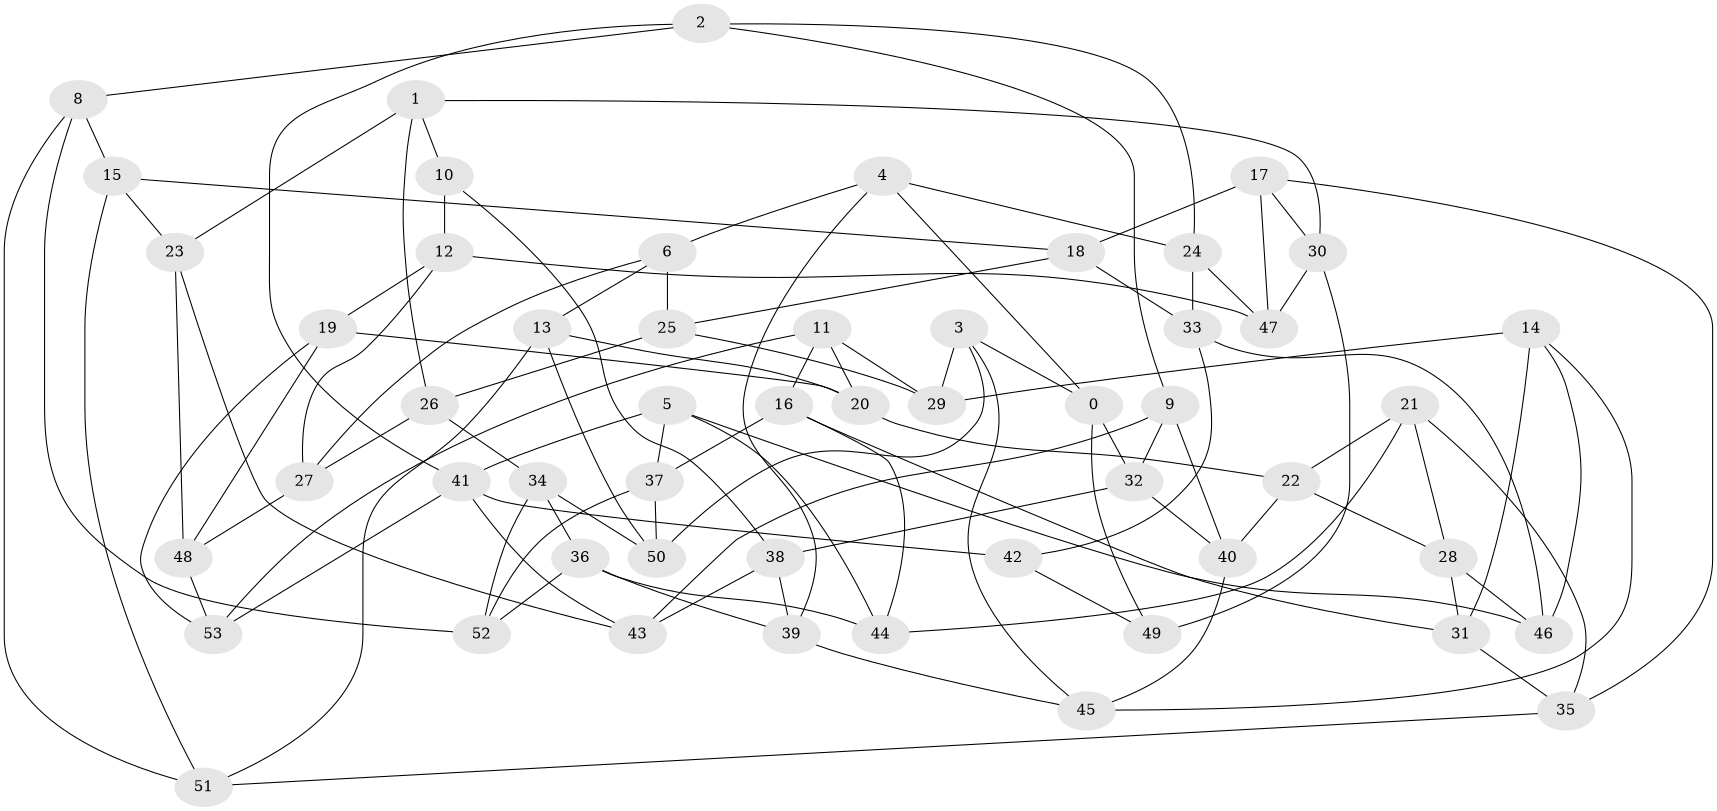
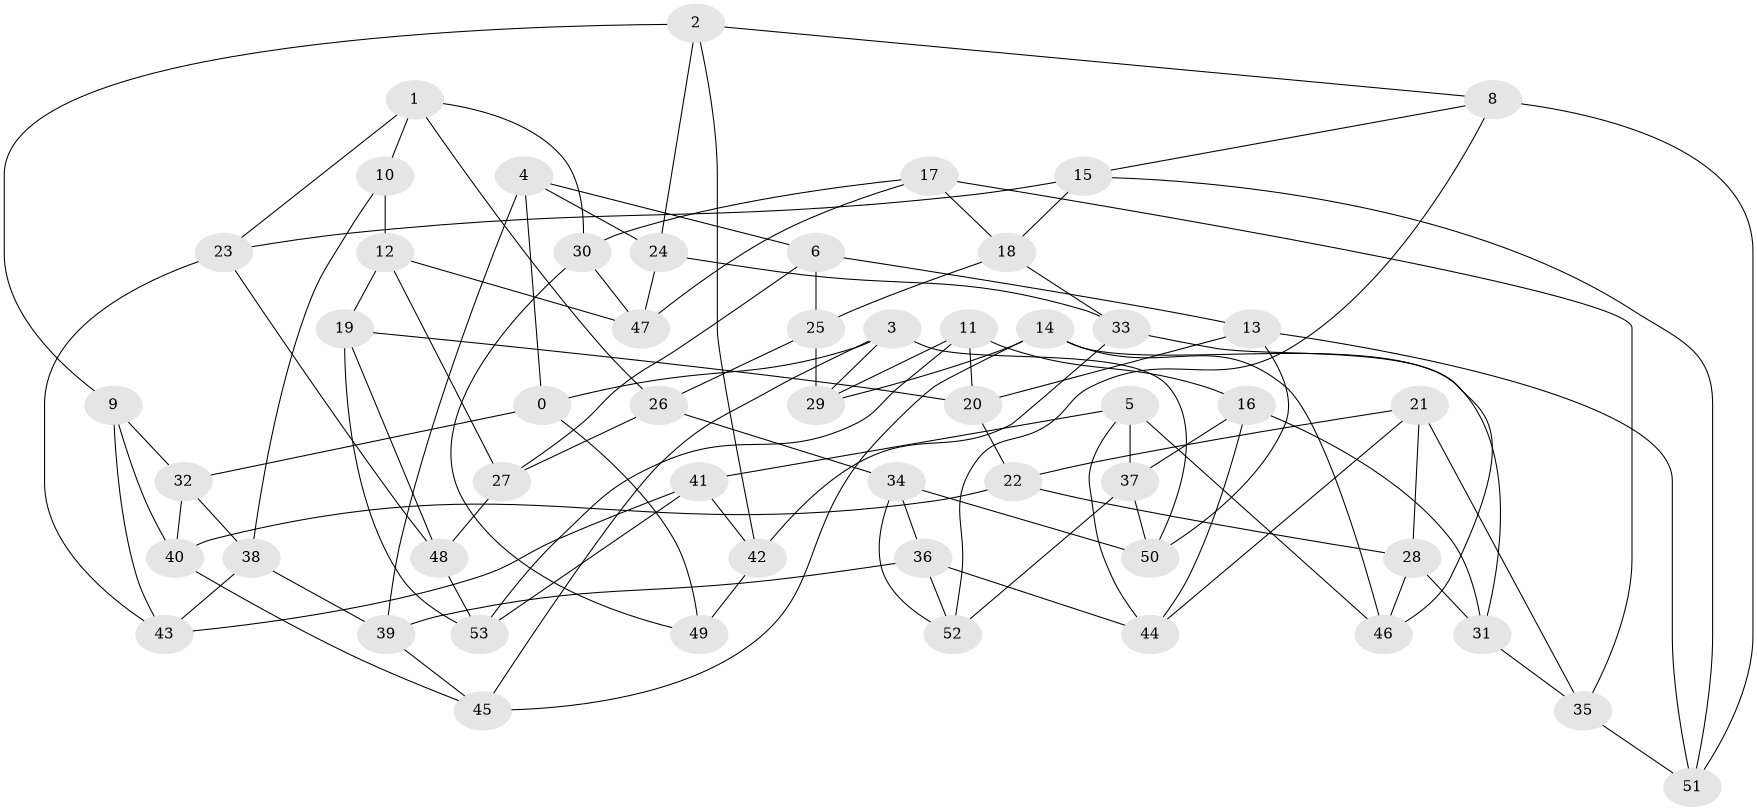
edge "2" -- "41": now "2" -- "42"
